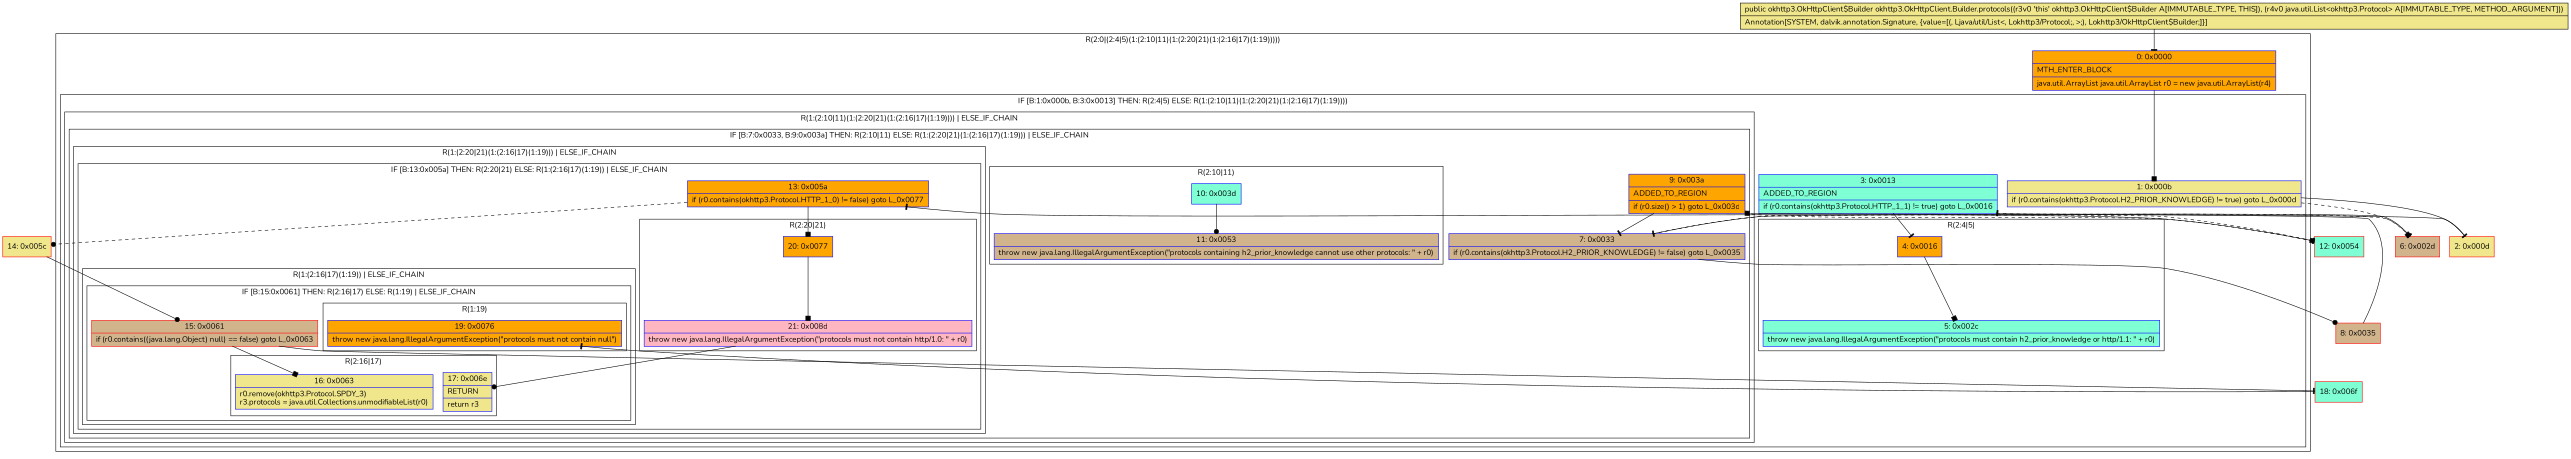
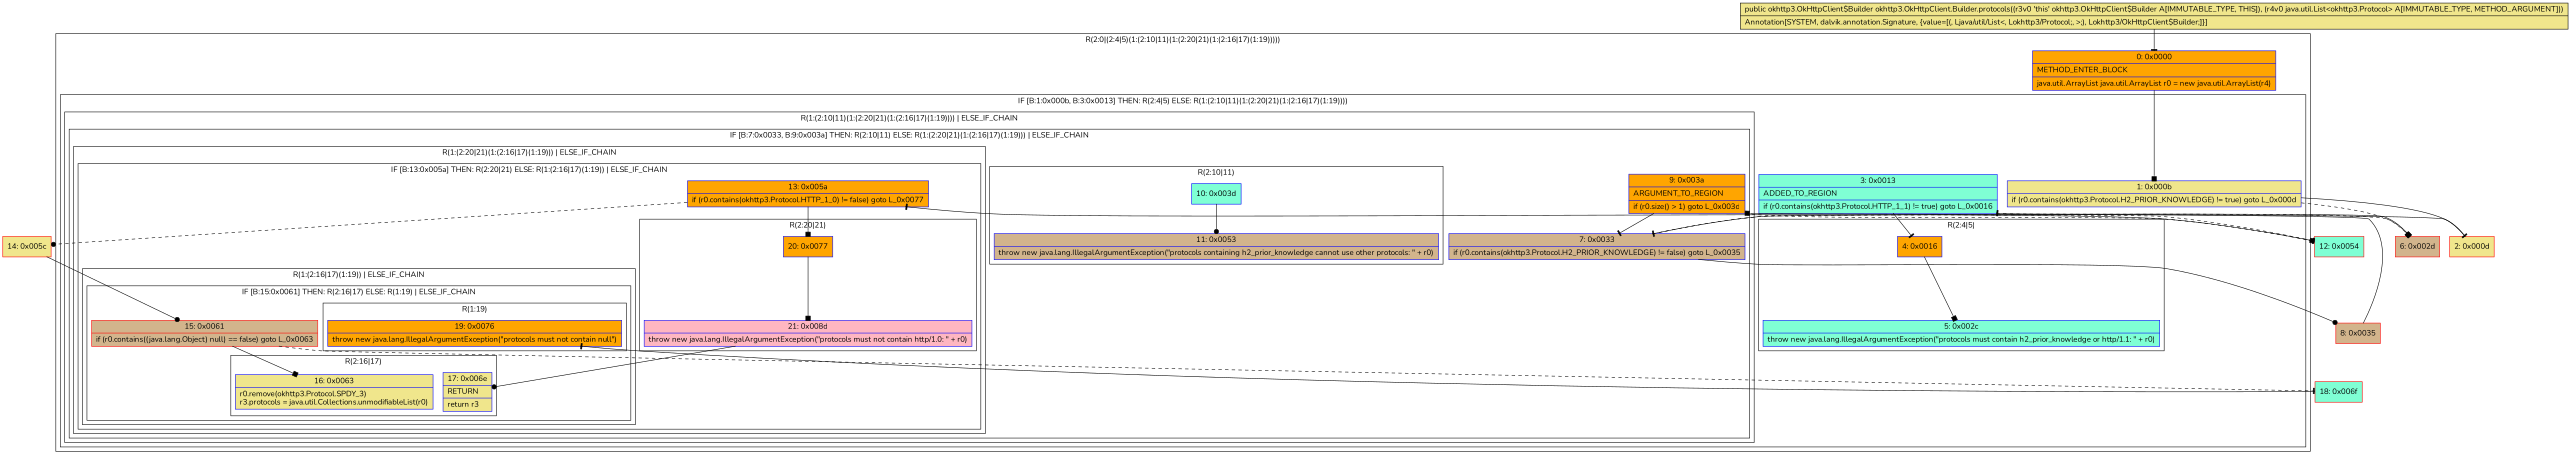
node "0: 0x0000": text "MTH_ENTER_BLOCK" -> "METHOD_ENTER_BLOCK"
node "9: 0x003a": text "ADDED_TO_REGION" -> "ARGUMENT_TO_REGION"
edge "3: 0x0013" -> "6: 0x002d": arrowhead tee -> box
edge "15: 0x0061" -> "18: 0x006f": style solid -> dashed
